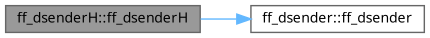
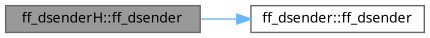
node "ff_dsenderH::ff_dsenderH": label "ff_dsenderH::ff_dsenderH" -> "ff_dsenderH::ff_dsender"
